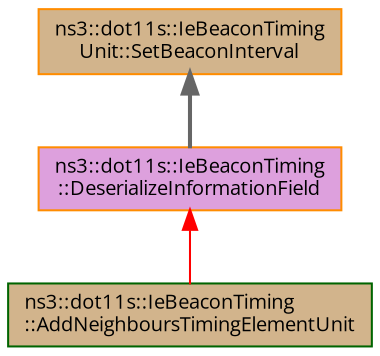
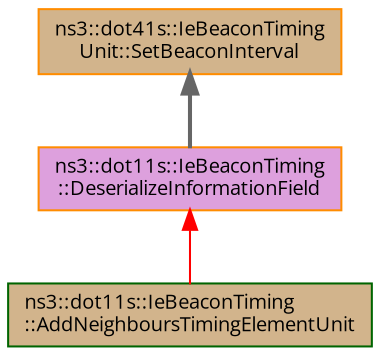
node "ns3::dot11s::IeBeaconTiming Unit::SetBeaconInterval": label "ns3::dot11s::IeBeaconTiming Unit::SetBeaconInterval" -> "ns3::dot41s::IeBeaconTiming Unit::SetBeaconInterval"
